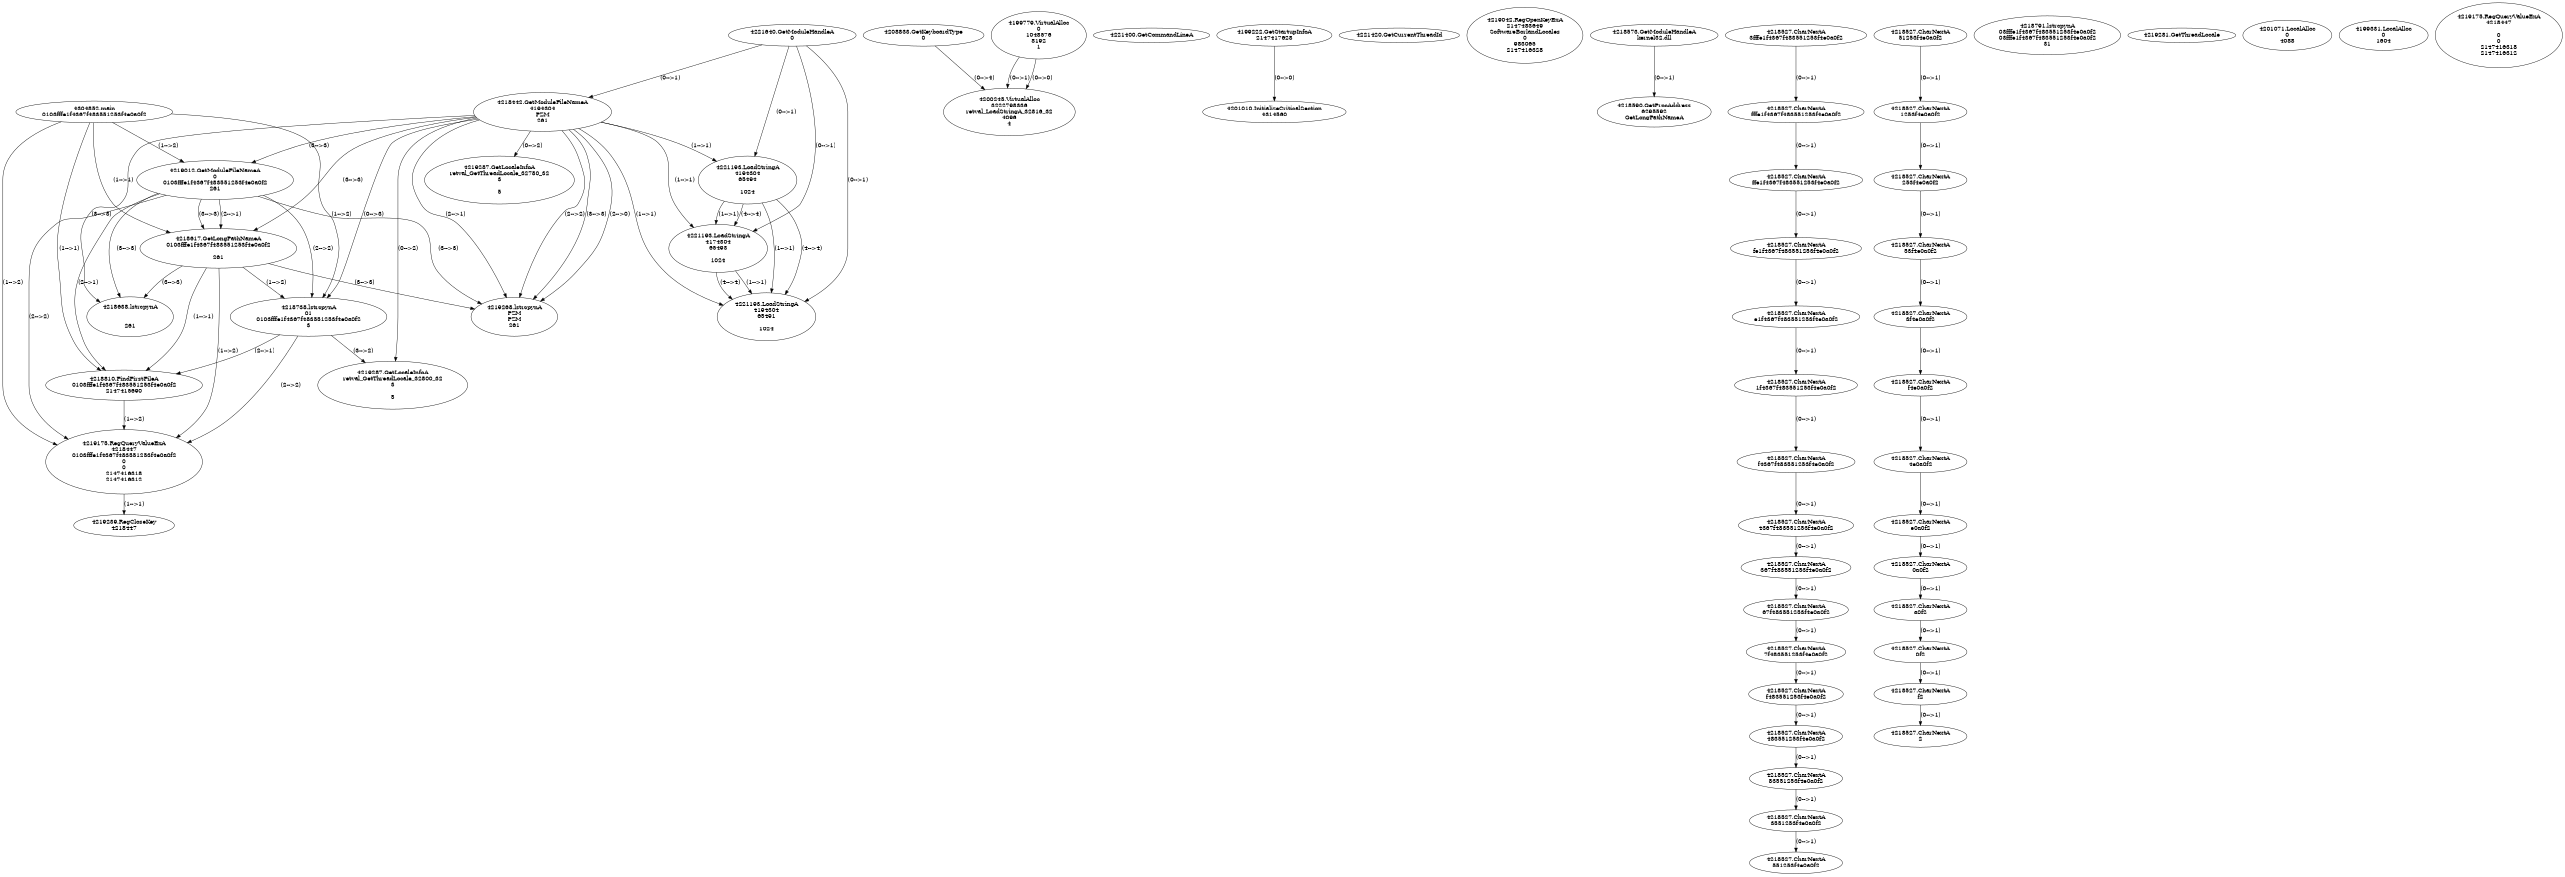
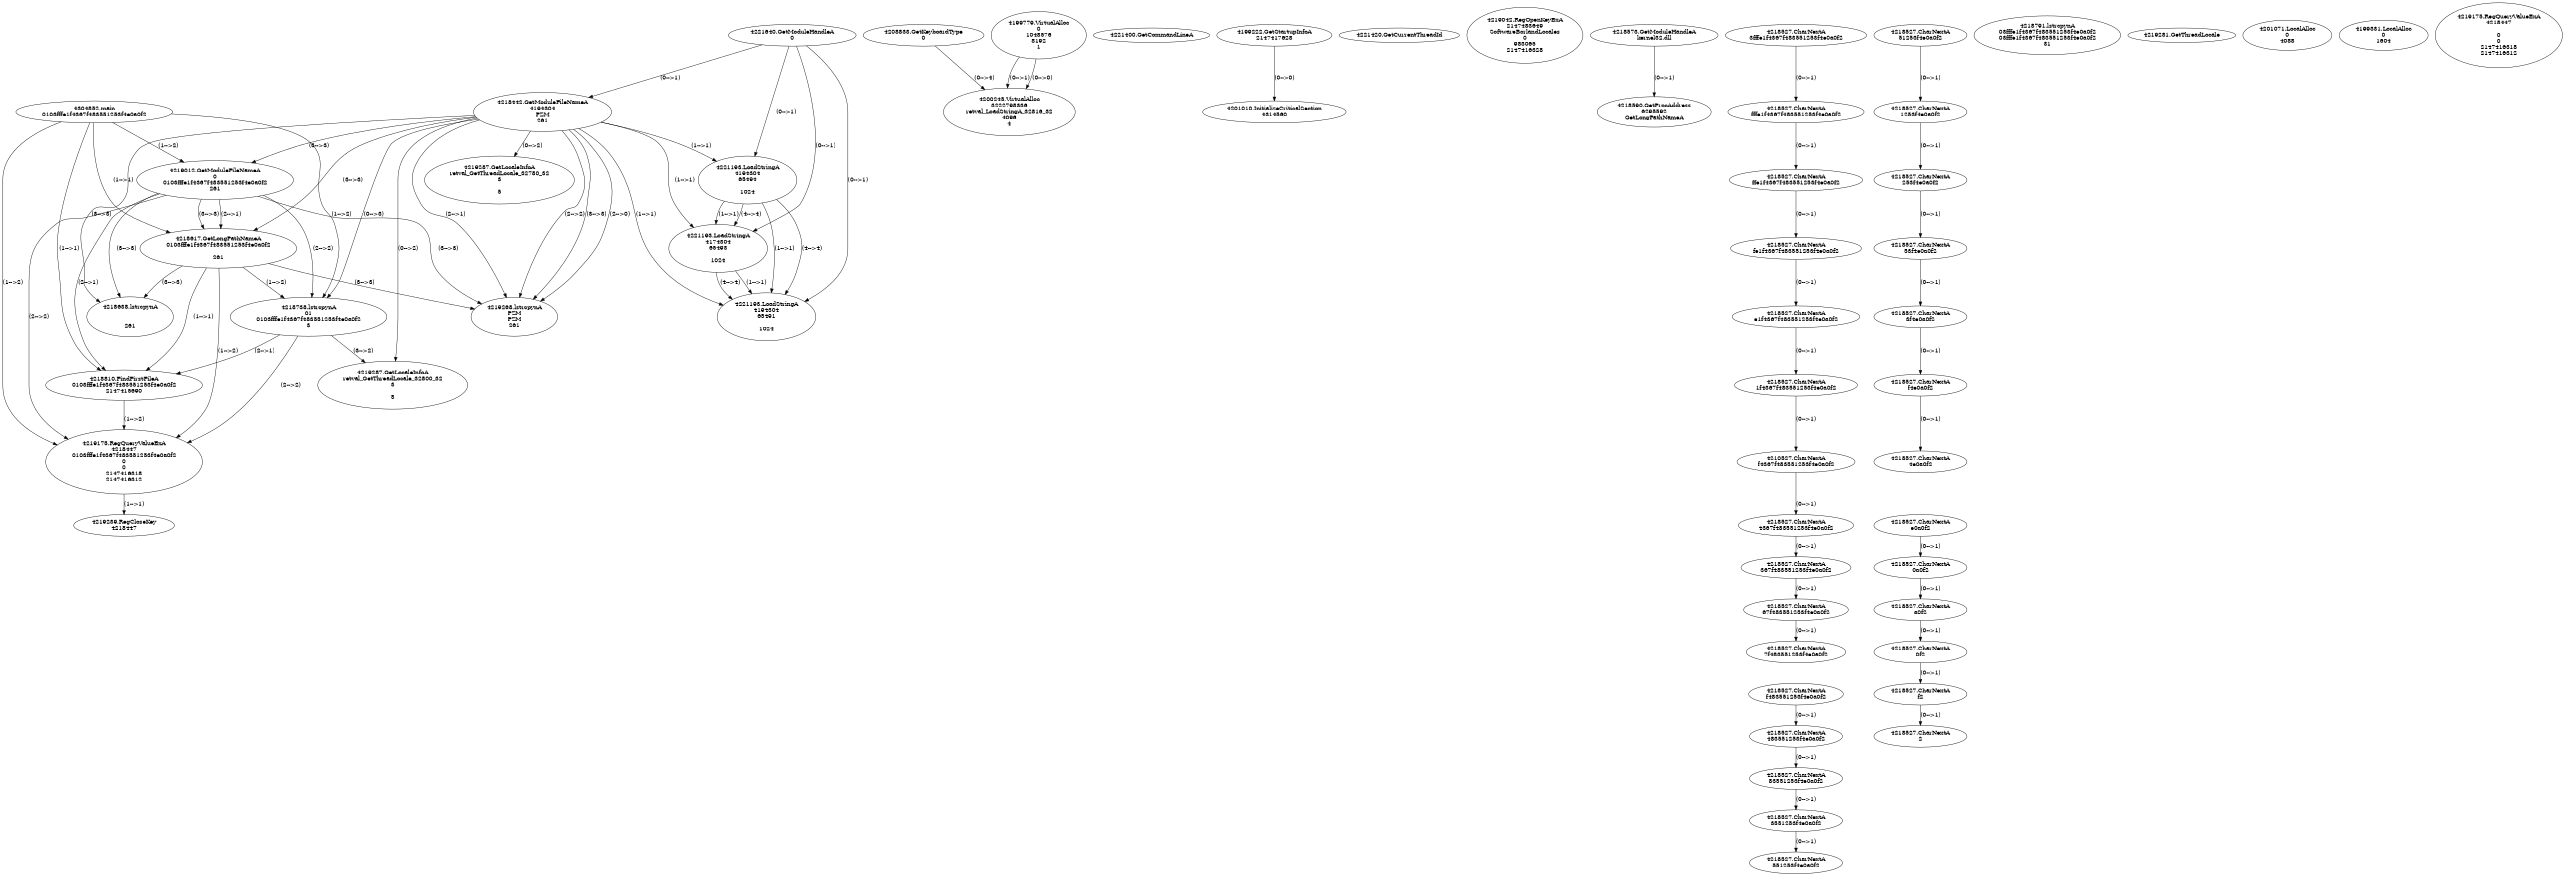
node "4218527.CharNextA f4367f483551253f4e0a0f2": label "4218527.CharNextA f4367f483551253f4e0a0f2" -> "4210527.CharNextA f4367f483551253f4e0a0f2"
edge "4218527.CharNextA 4e0a0f2" -> "4218527.CharNextA e0a0f2": removed, label "(0-->1)"
edge "4218527.CharNextA 7f483551253f4e0a0f2" -> "4218527.CharNextA f483551253f4e0a0f2": removed, label "(0-->1)"
